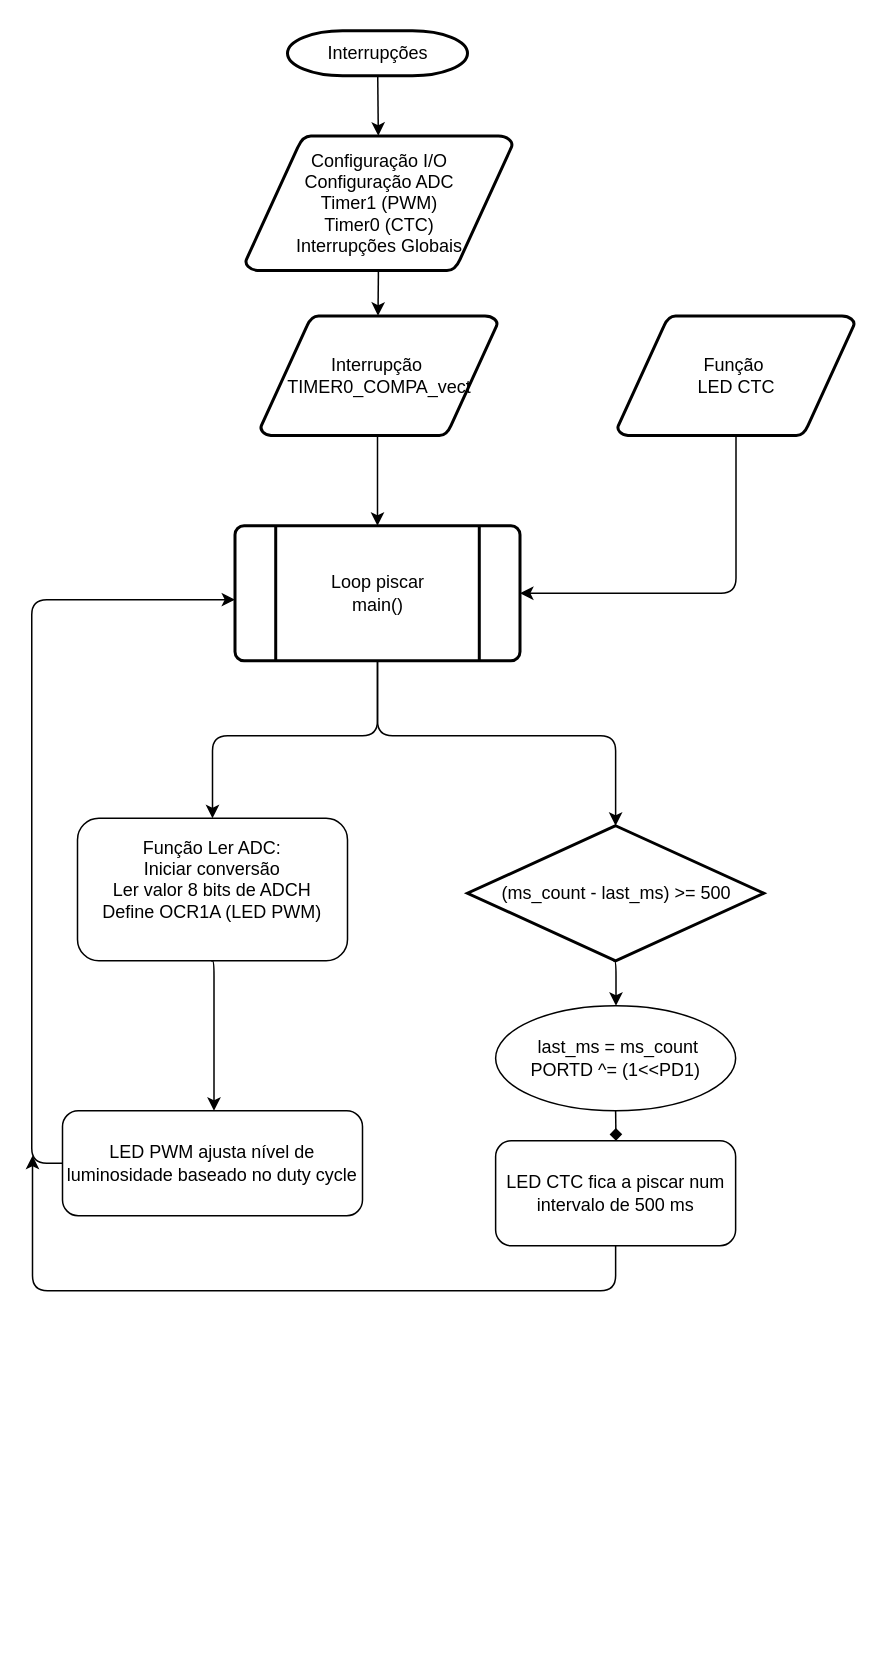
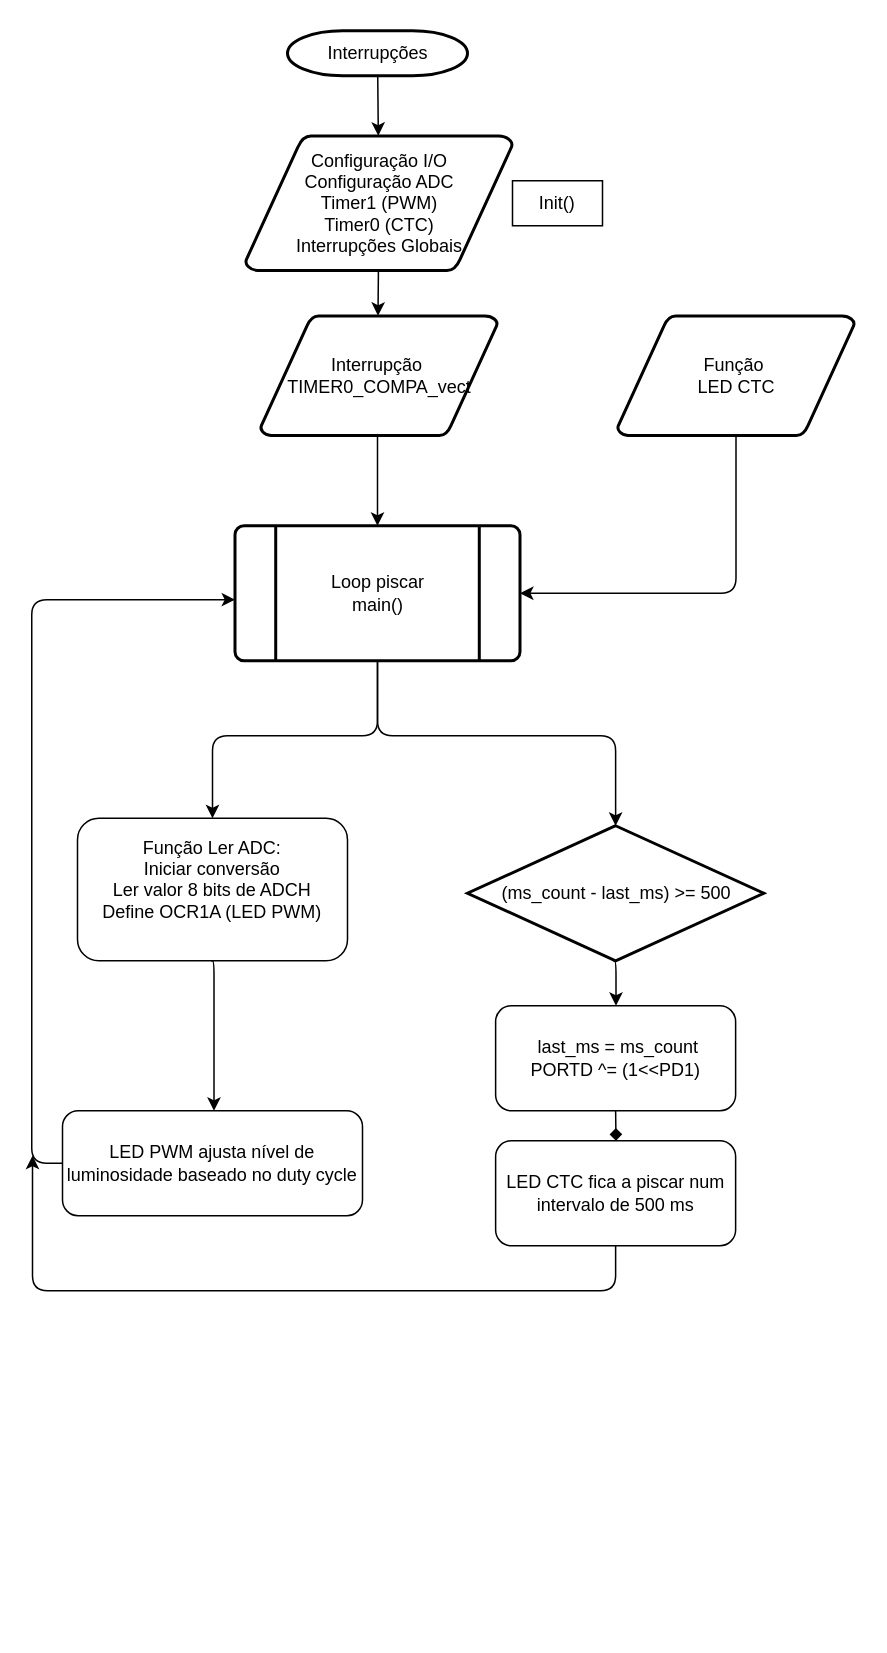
node "Init()": added
node "last_ms = ms_count PORTD ^= (1<<PD1)": shape ellipse -> rounded rectangle
